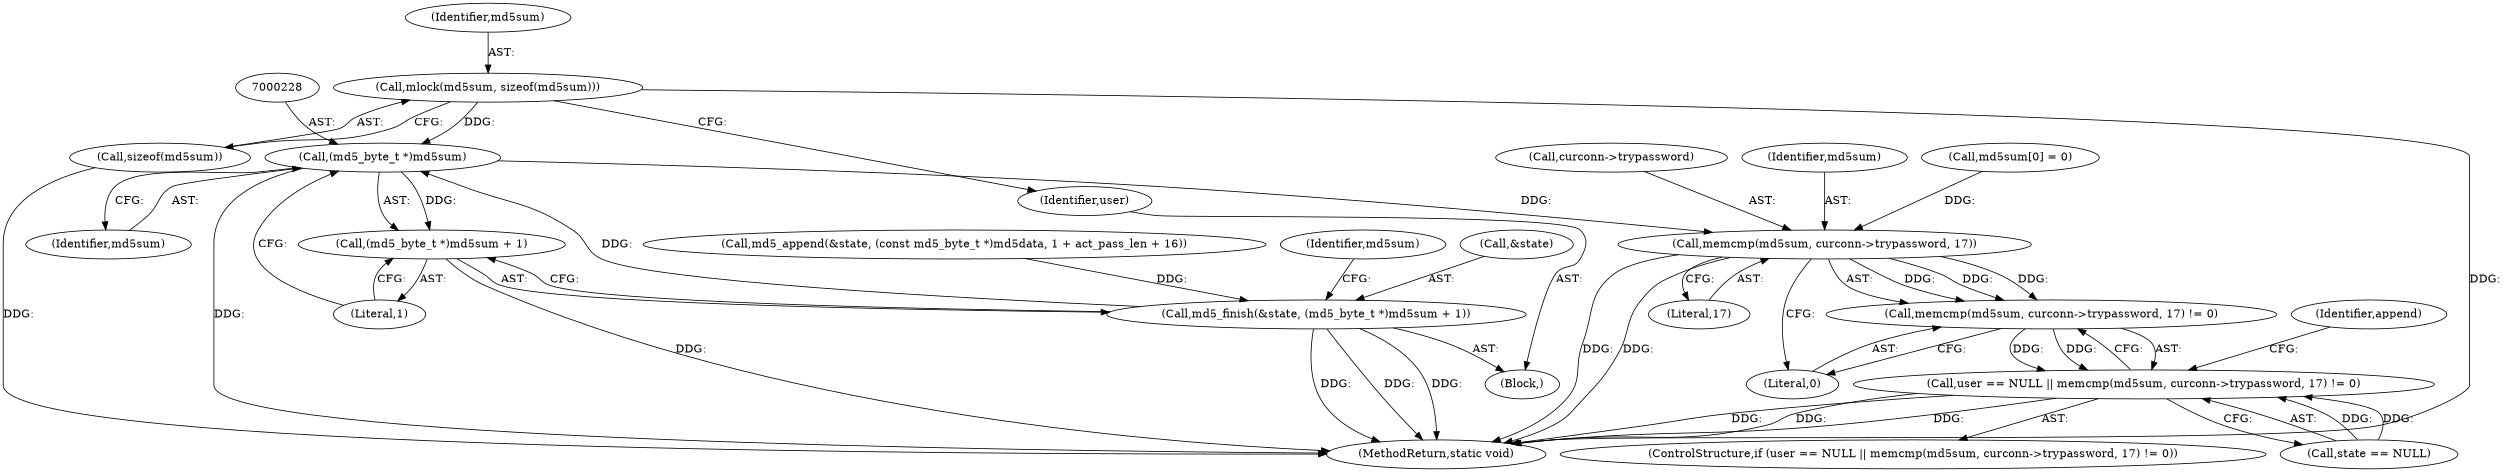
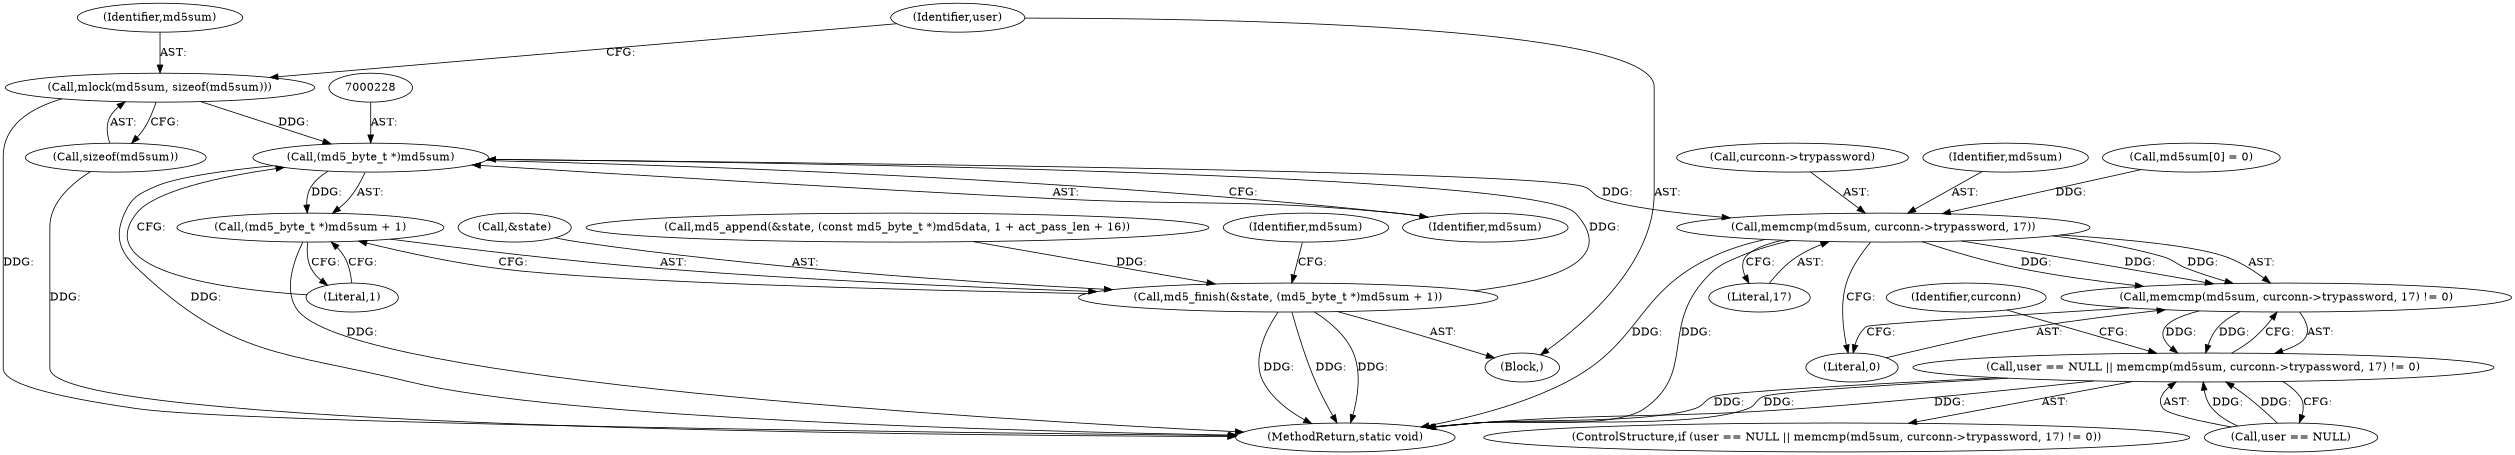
edge "(Call,mlock(md5sum, sizeof(md5sum)))" -> "(Identifier,user)": reversed
edge "(Call,(md5_byte_t *)md5sum + 1)" -> "(Literal,1)": label "AST: " -> "CFG: "
node "(Identifier,append)": label "(Identifier,append)" -> "(Identifier,curconn)"
node "(Call,state == NULL)": label "(Call,state == NULL)" -> "(Call,user == NULL)"
